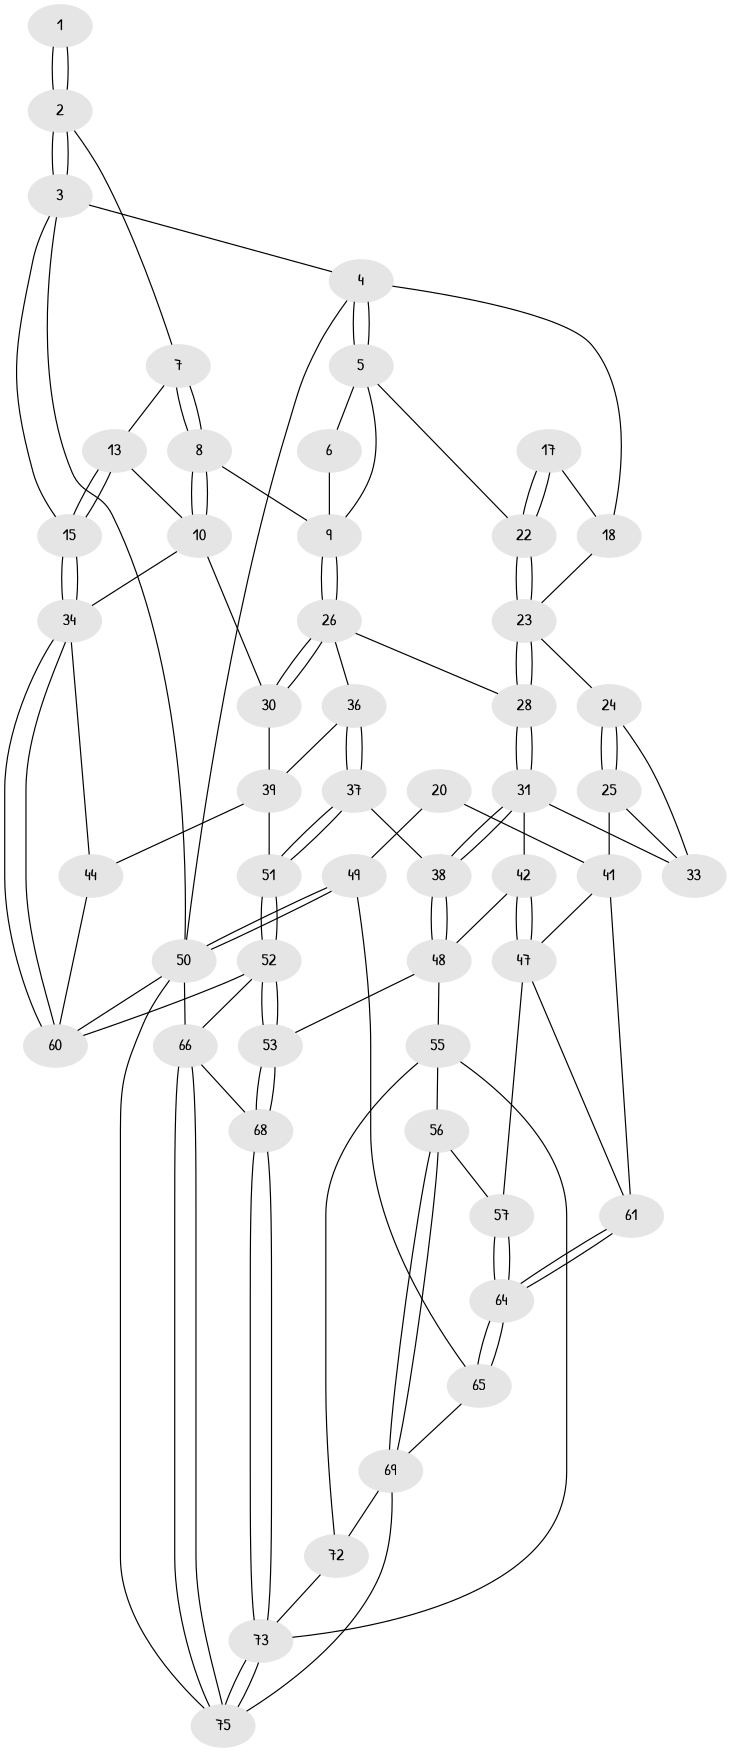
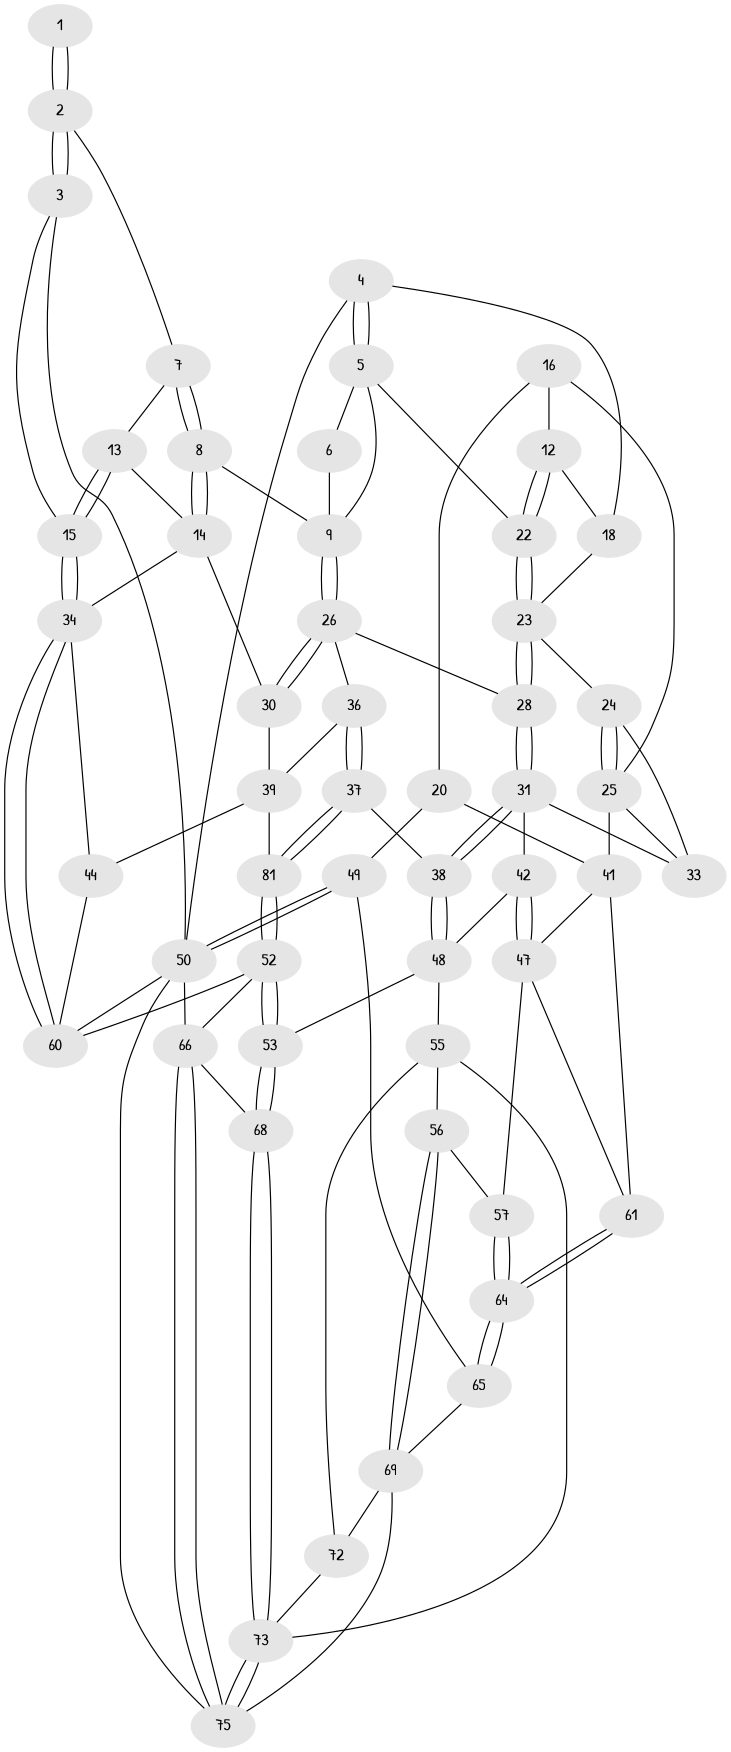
edge "3" -- "4": removed
node "16": added
node "17": label "17" -> "12"
node "10": label "10" -> "14"
node "51": label "51" -> "81"
